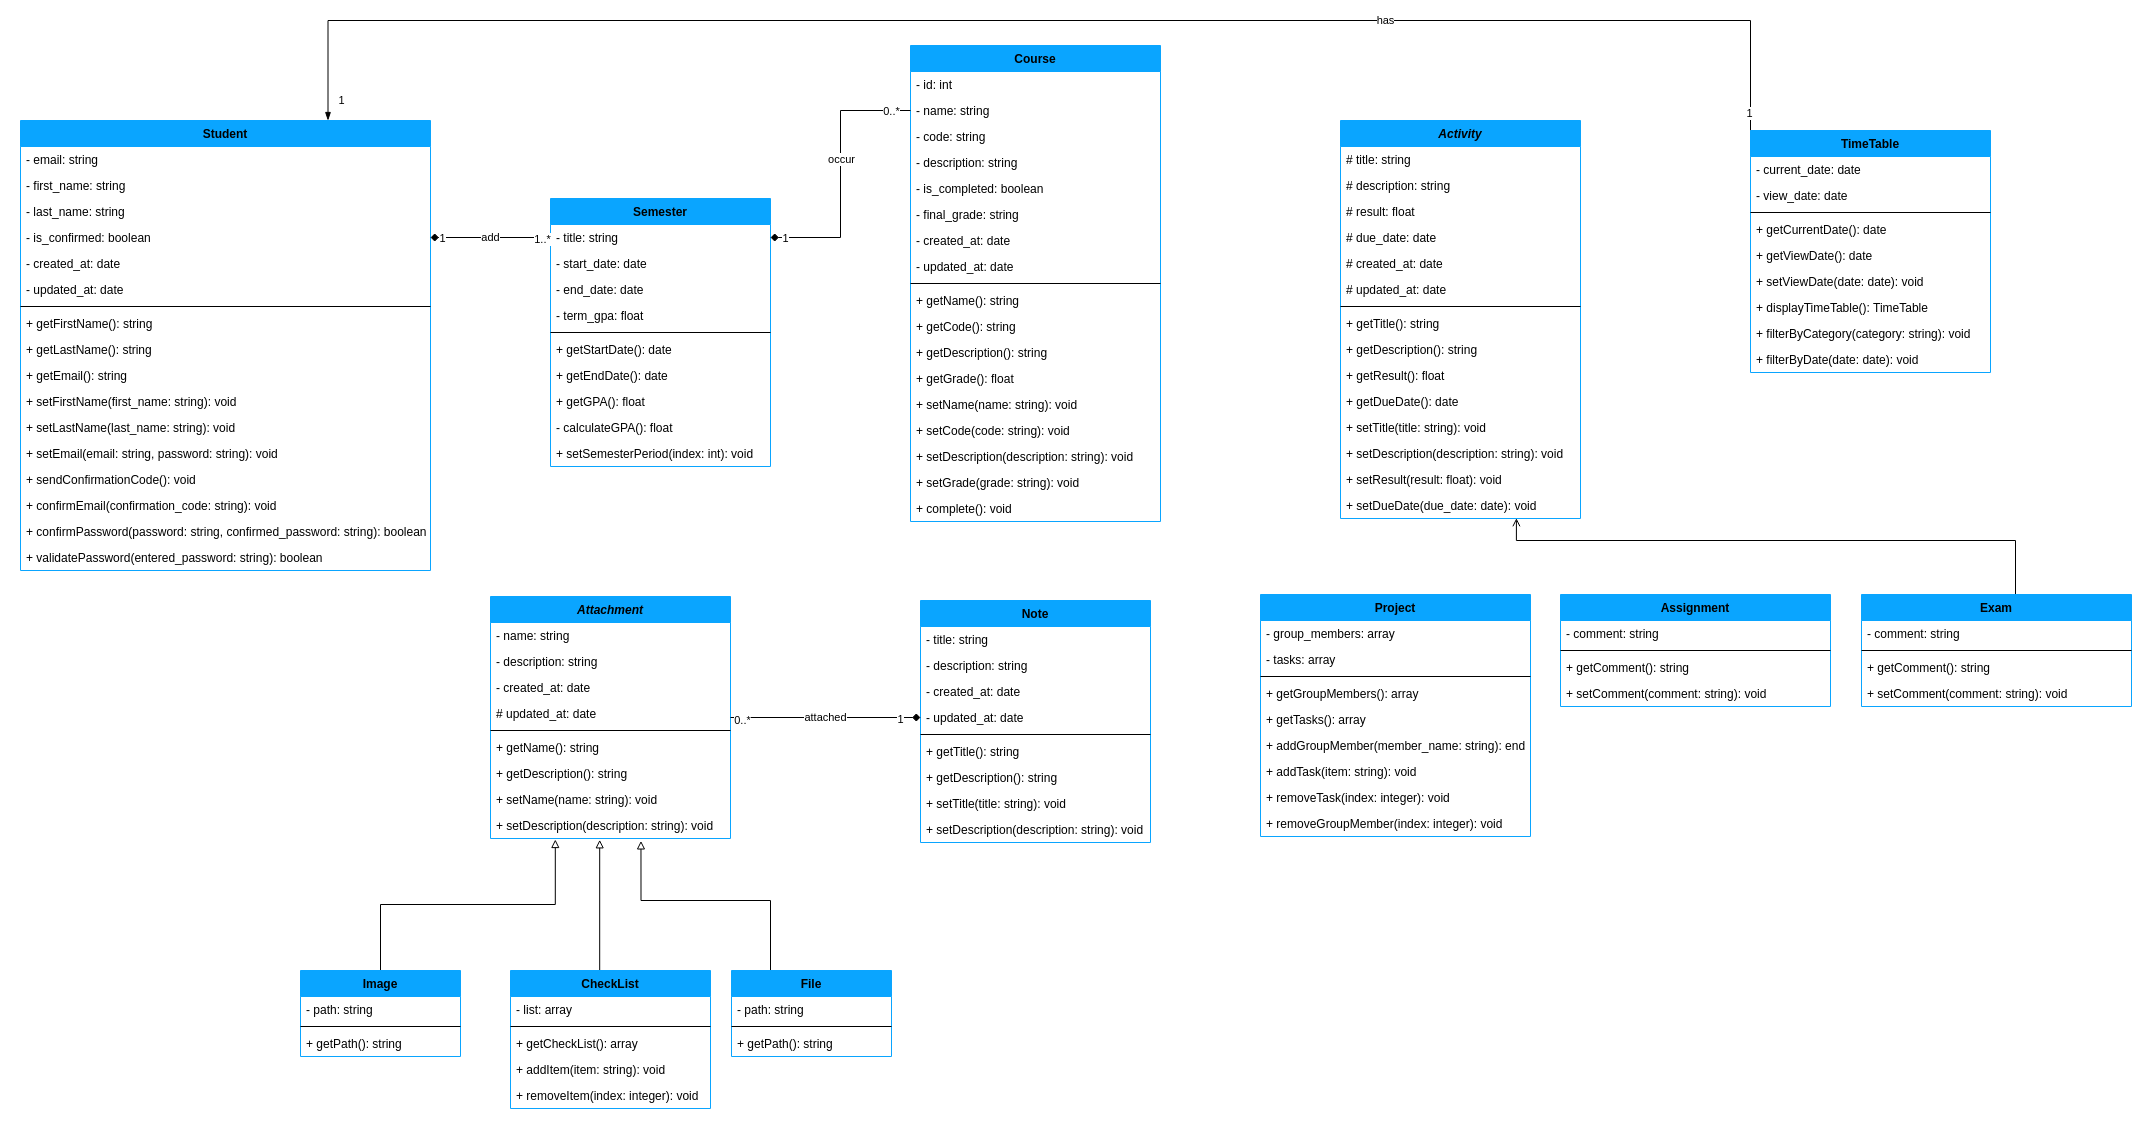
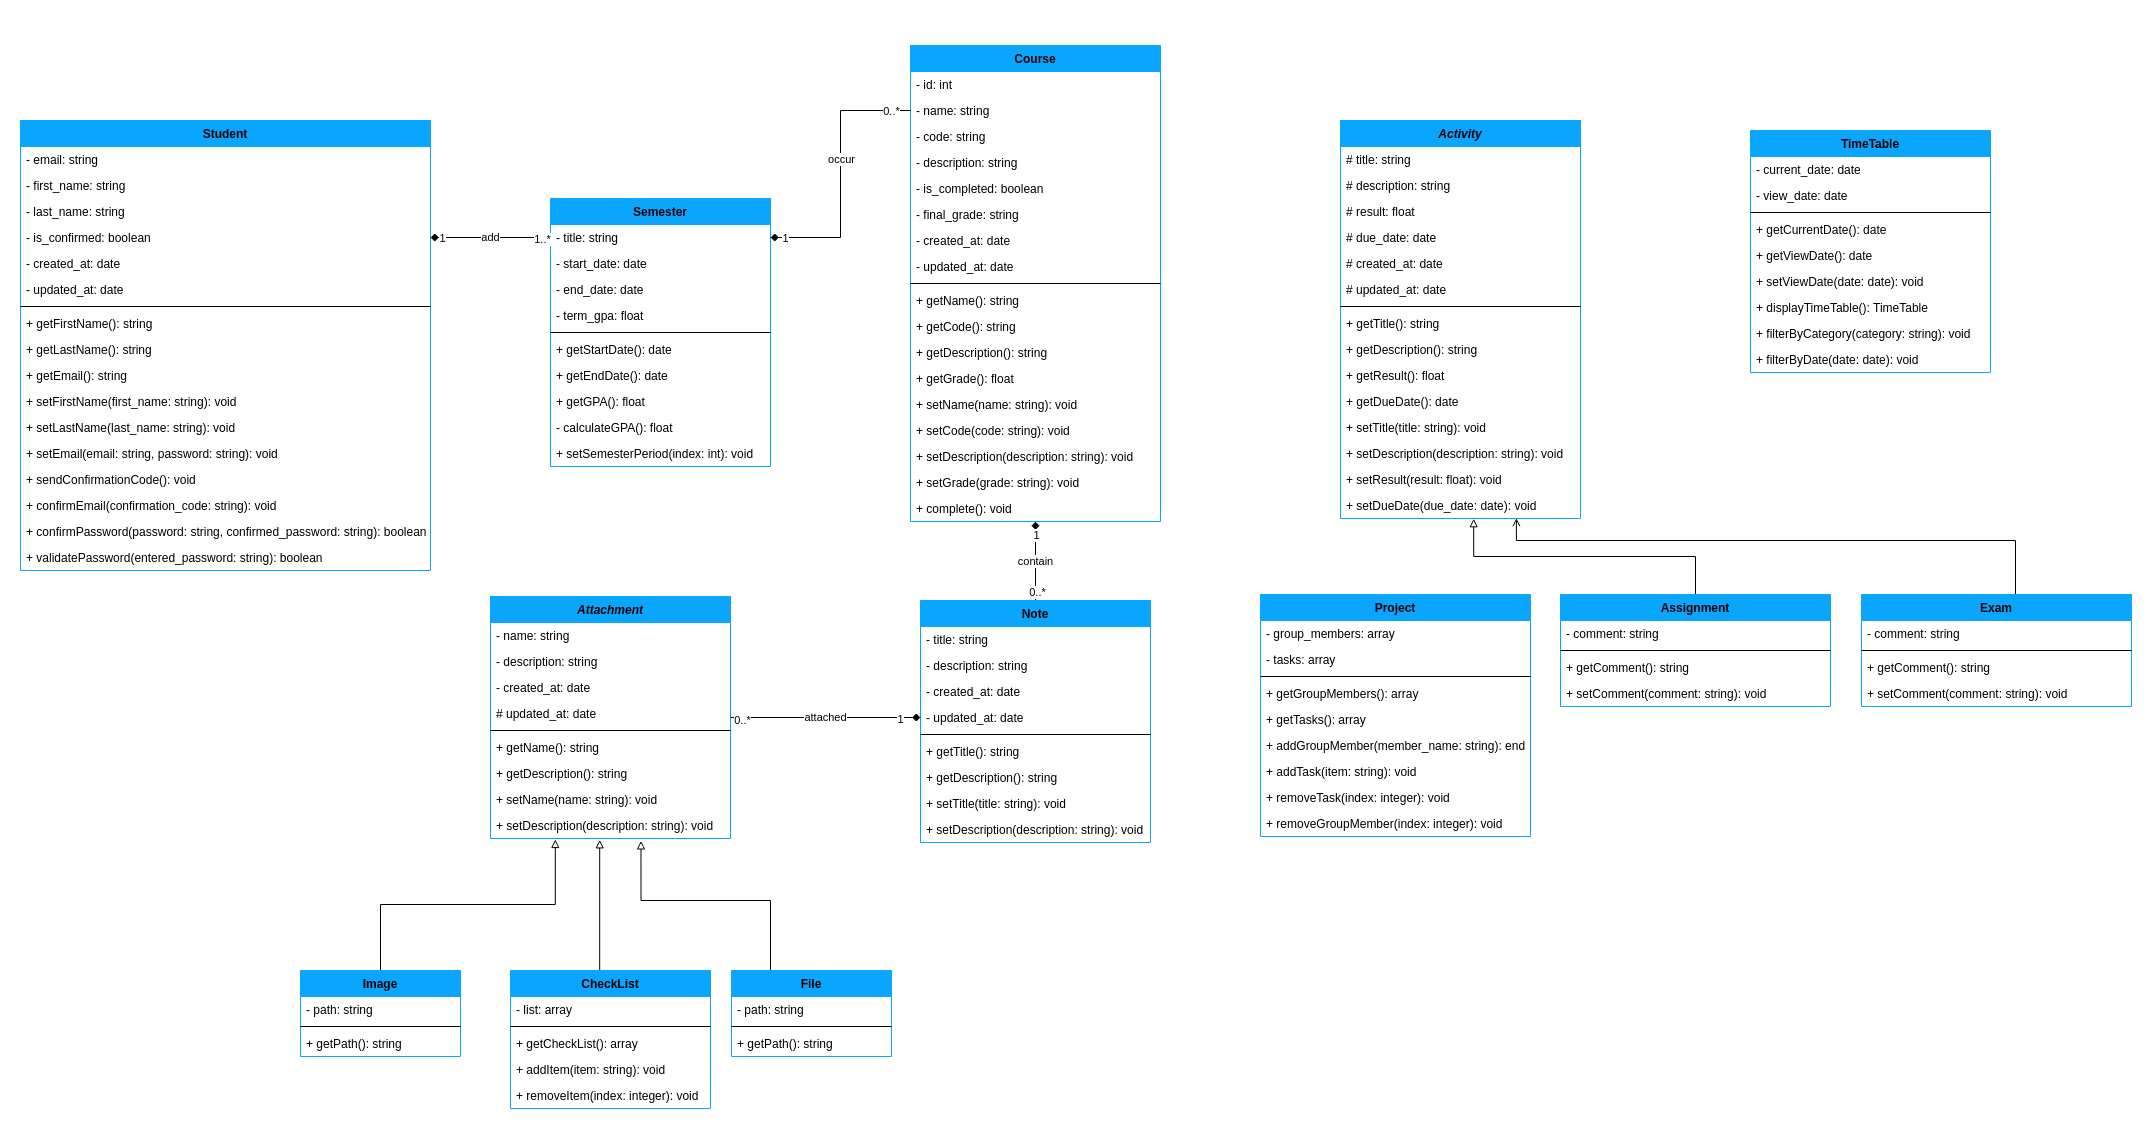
edge "TimeTable" -> "Student": removed, labels "1", "has", "1"
edge "Assignment" -> "+ setDueDate(due_date: date): void": added
edge "Note" -> "Course": added, labels "0..*", "contain", "1"
